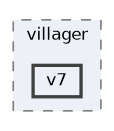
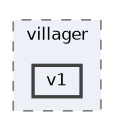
node "v7": label "v7" -> "v1"
